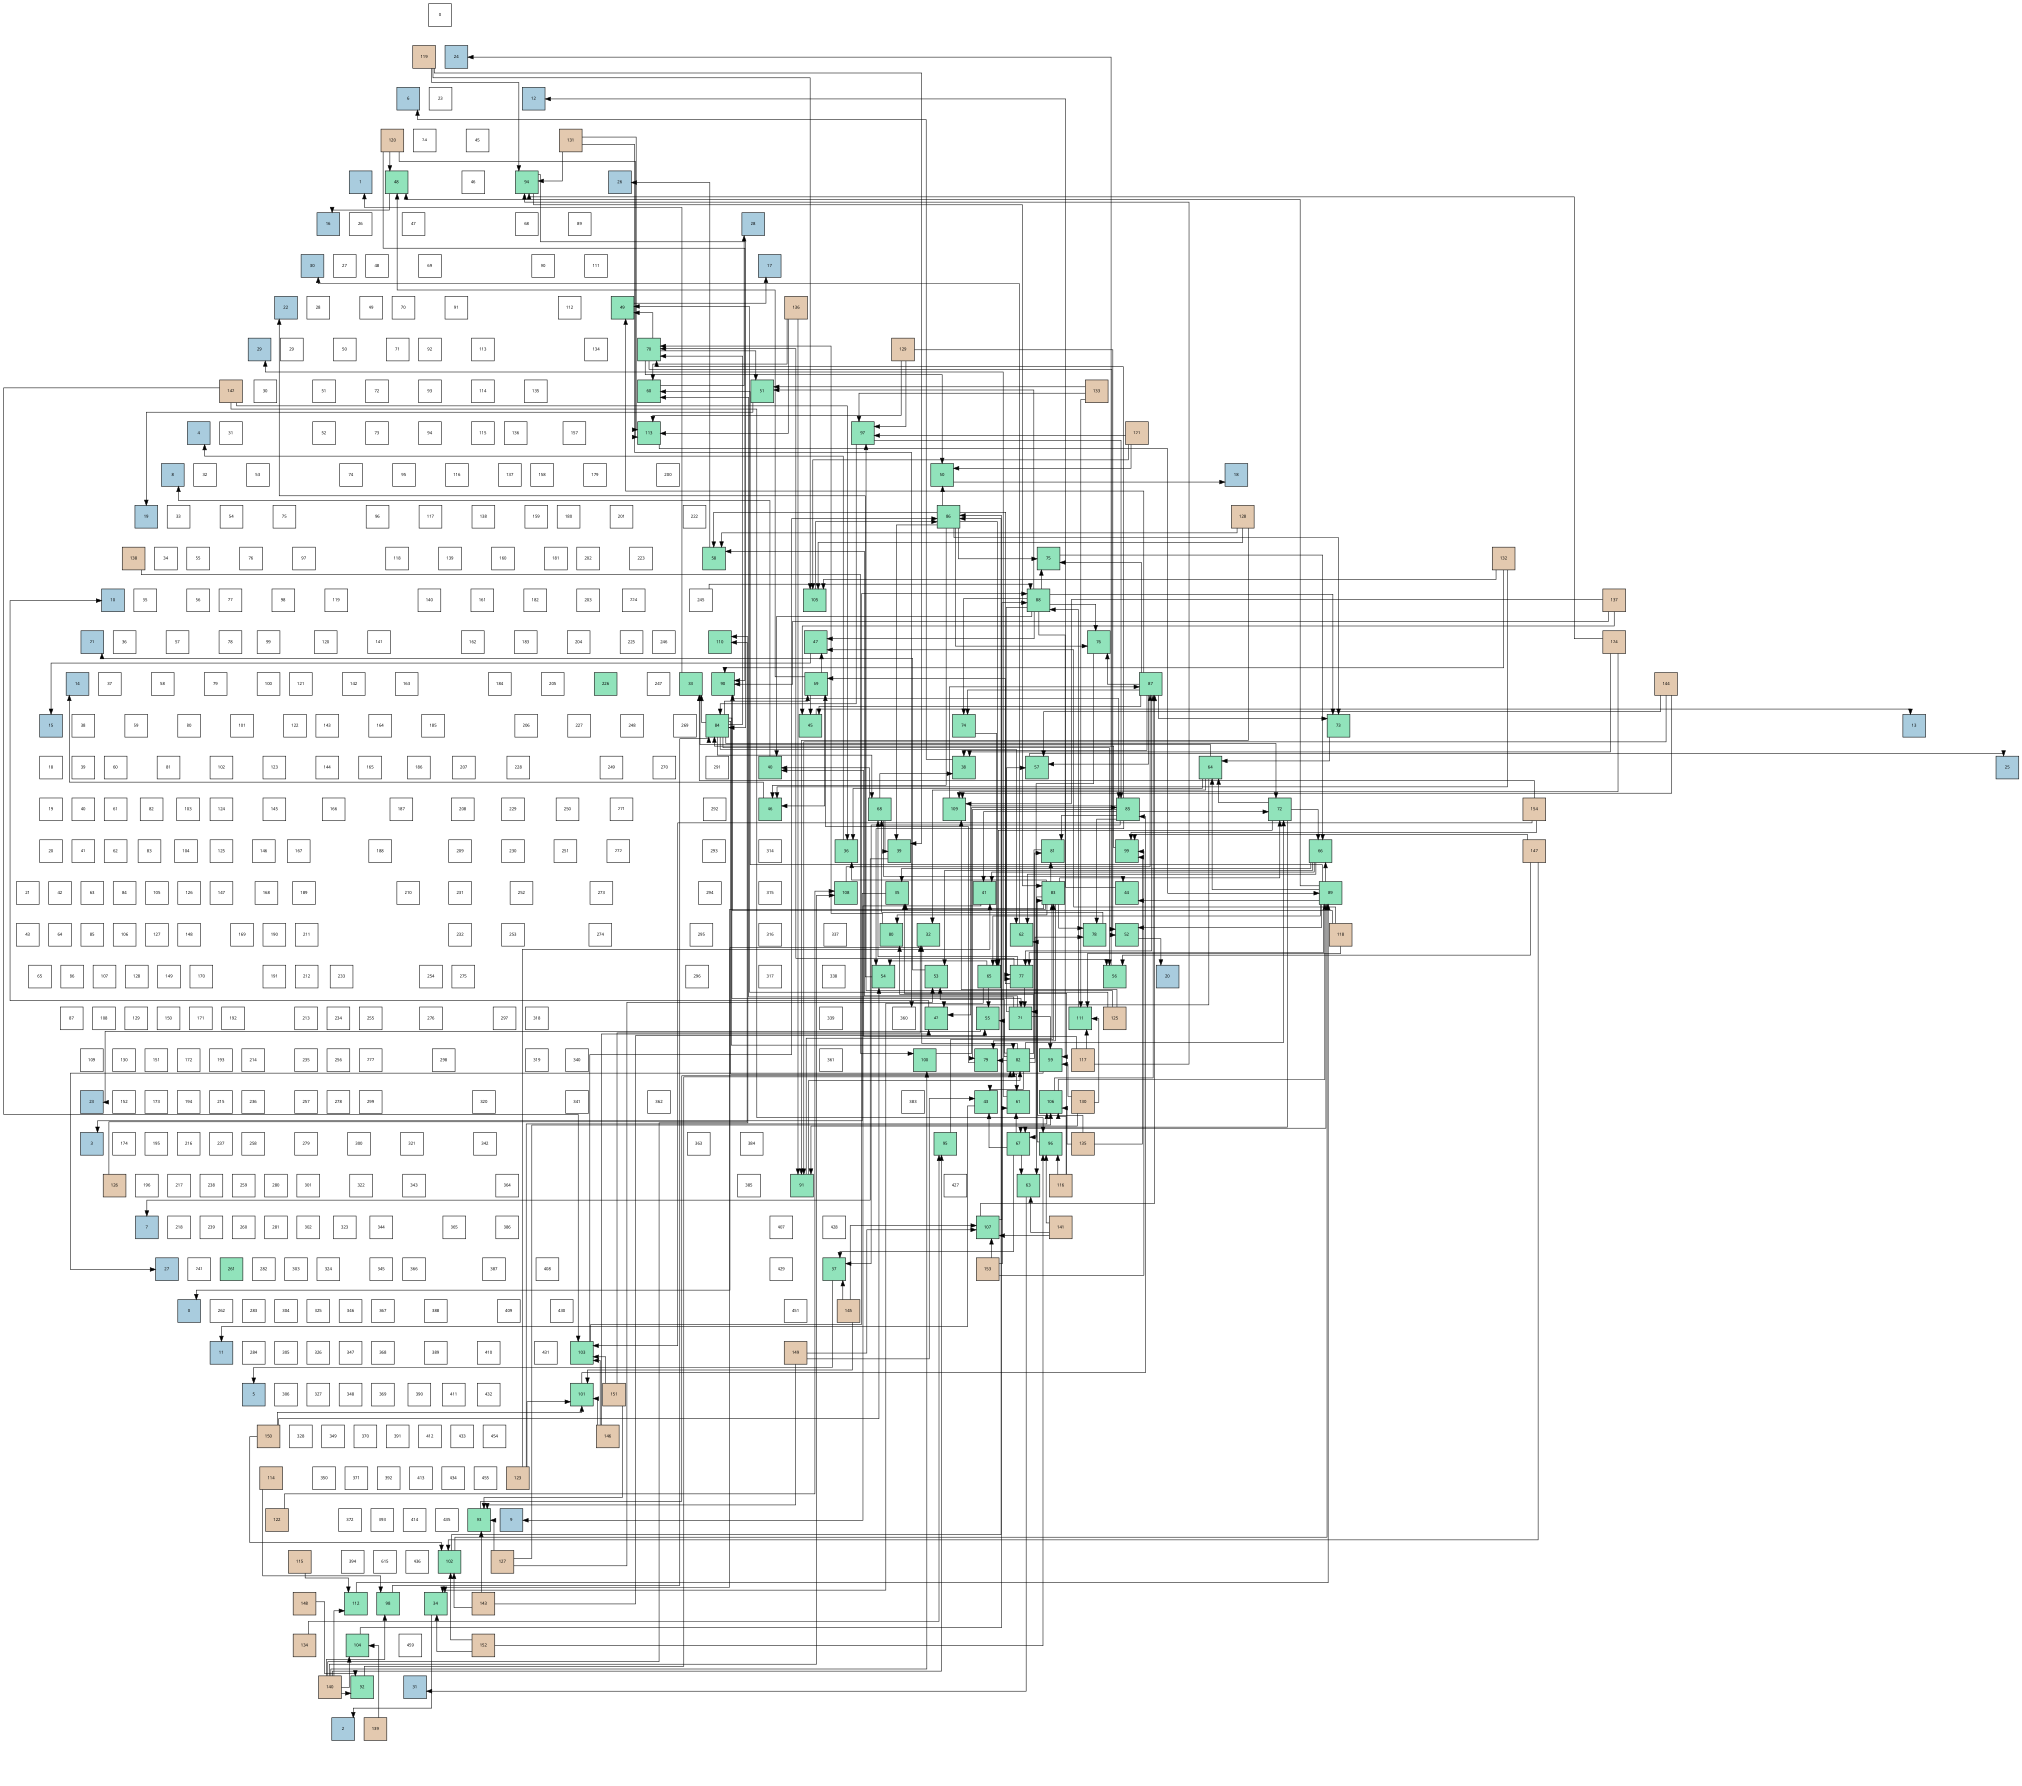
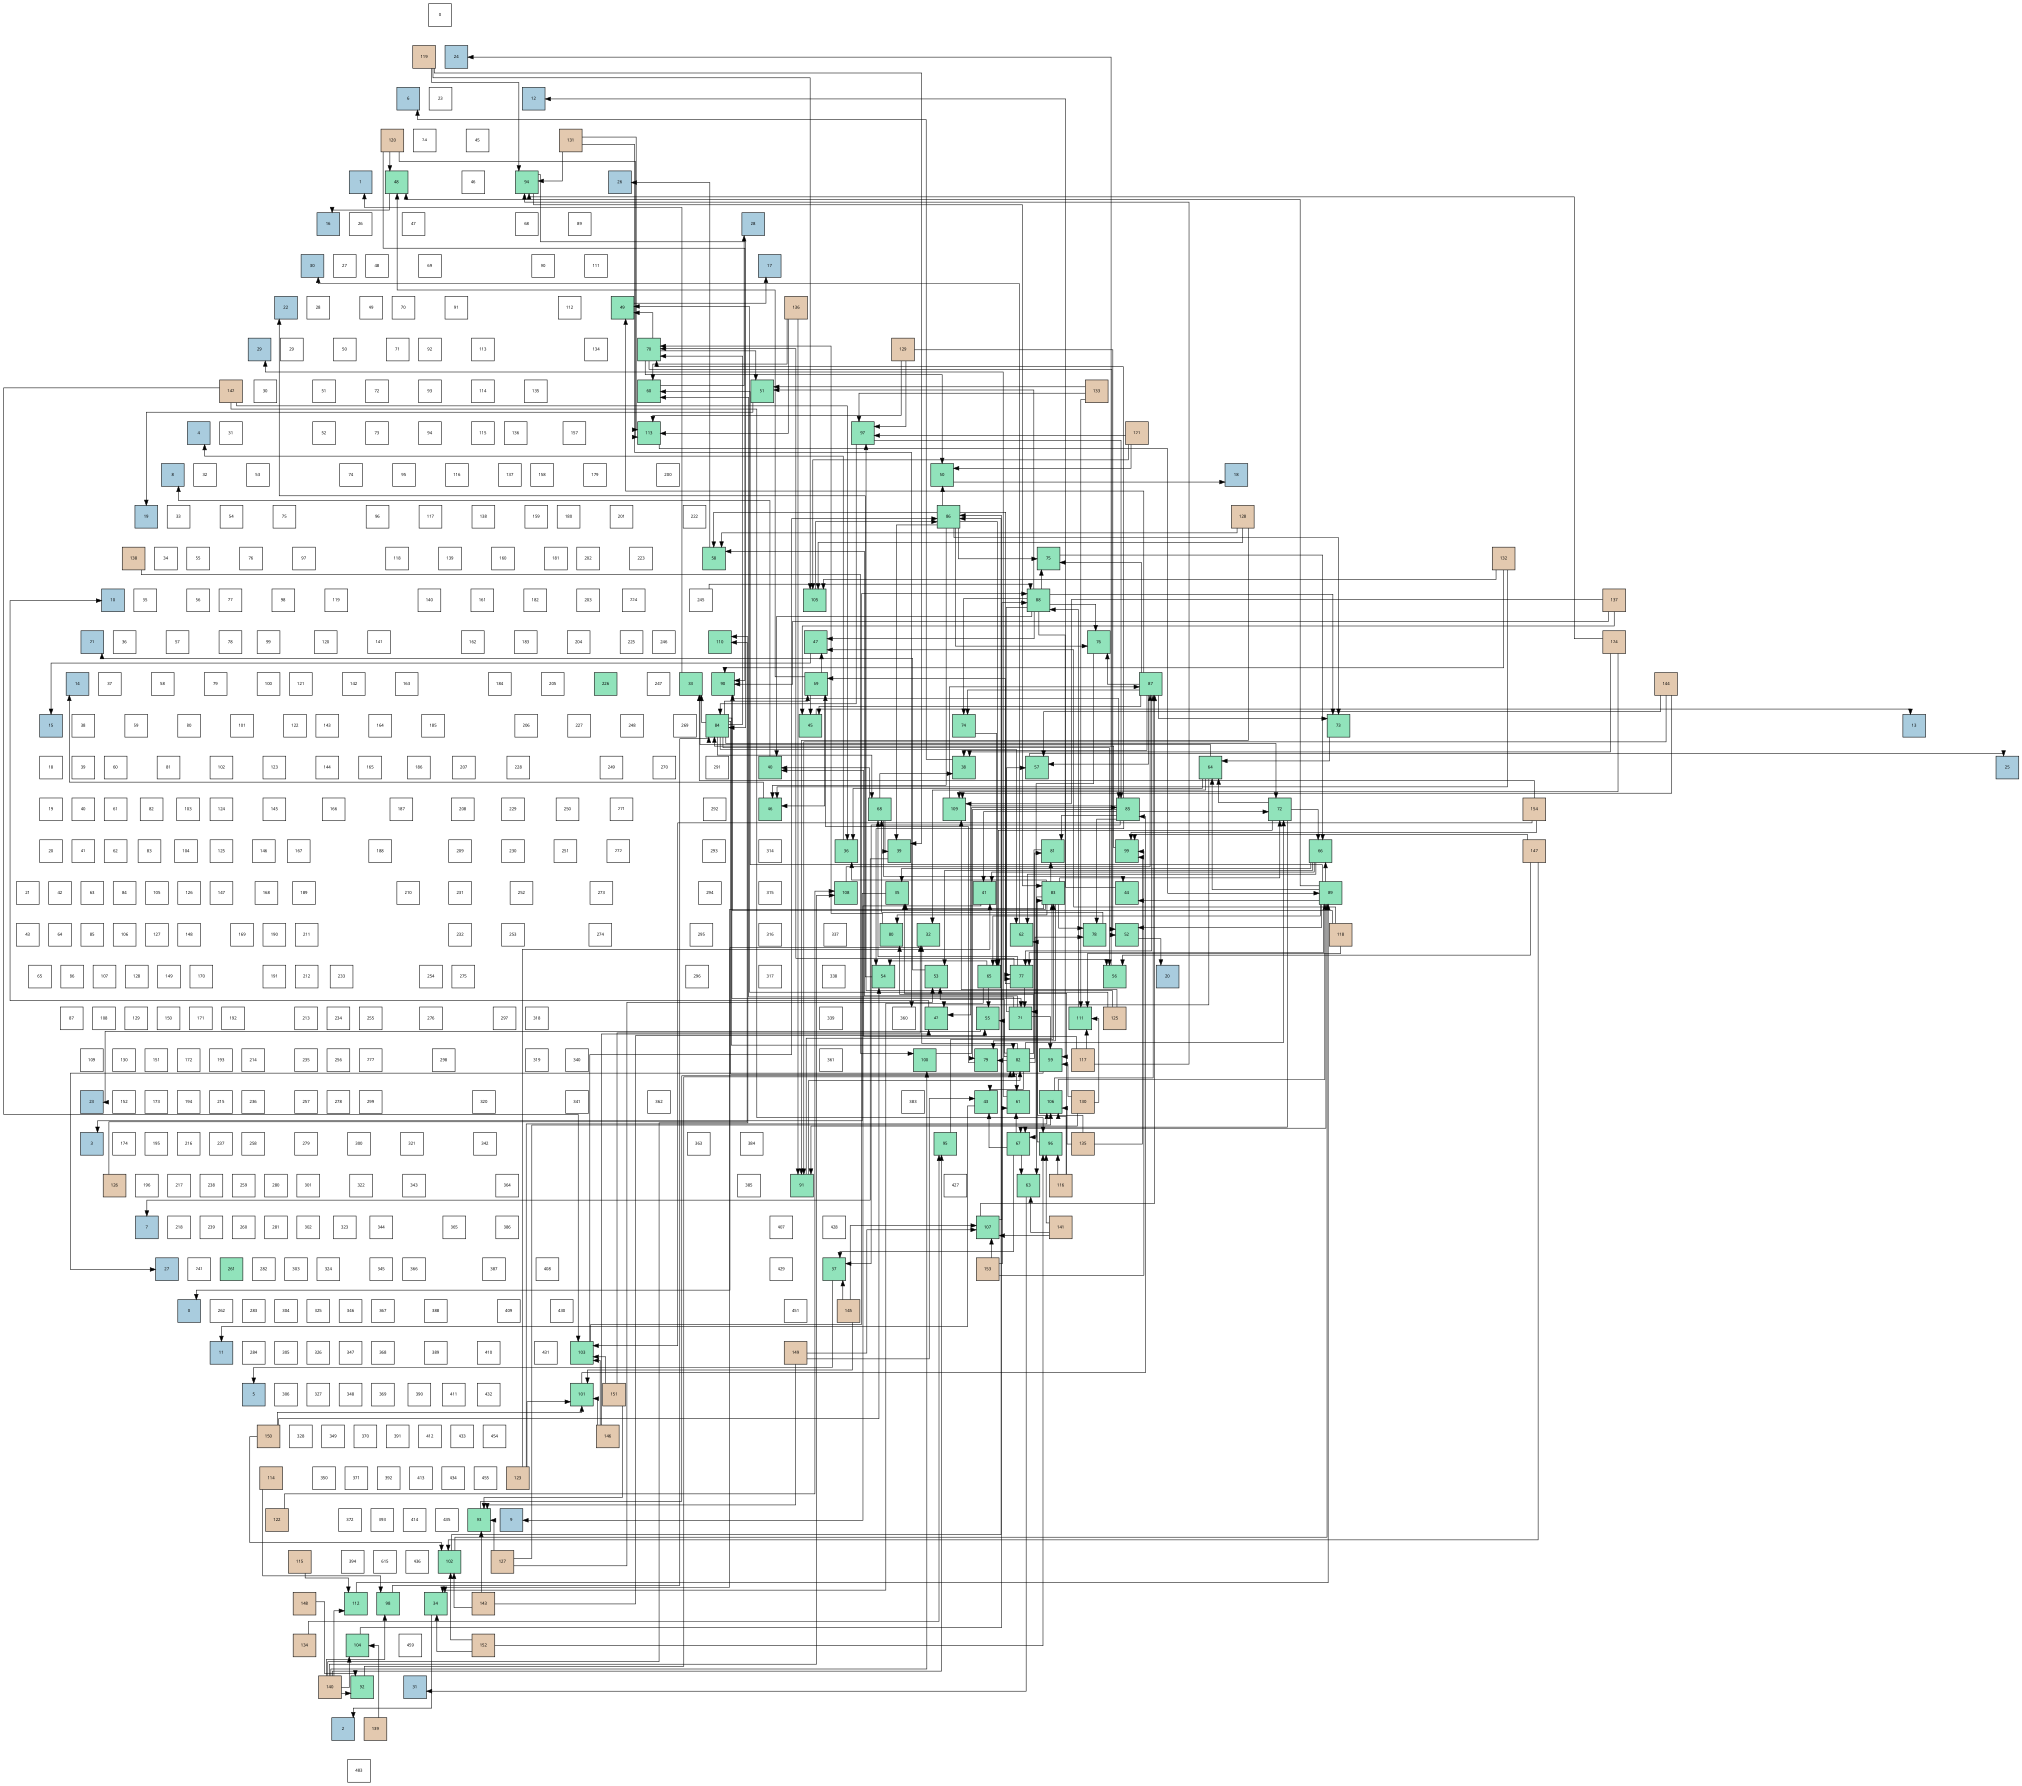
node "483": added
